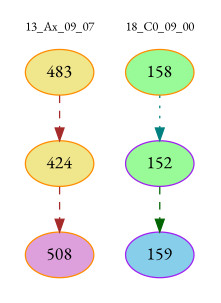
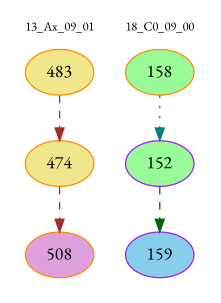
cluster "13_Ax_09_07": label "13_Ax_09_07" -> "13_Ax_09_01"
node "424": label "424" -> "474"
